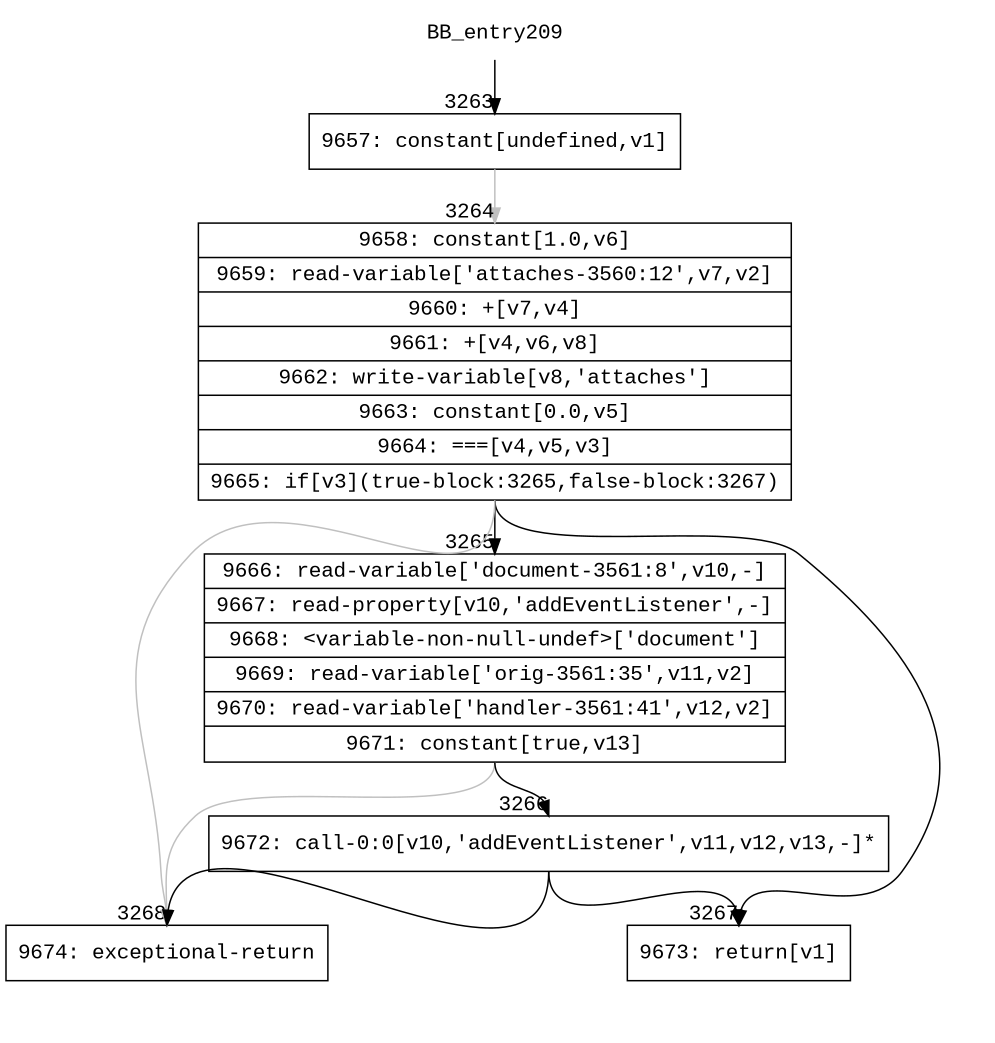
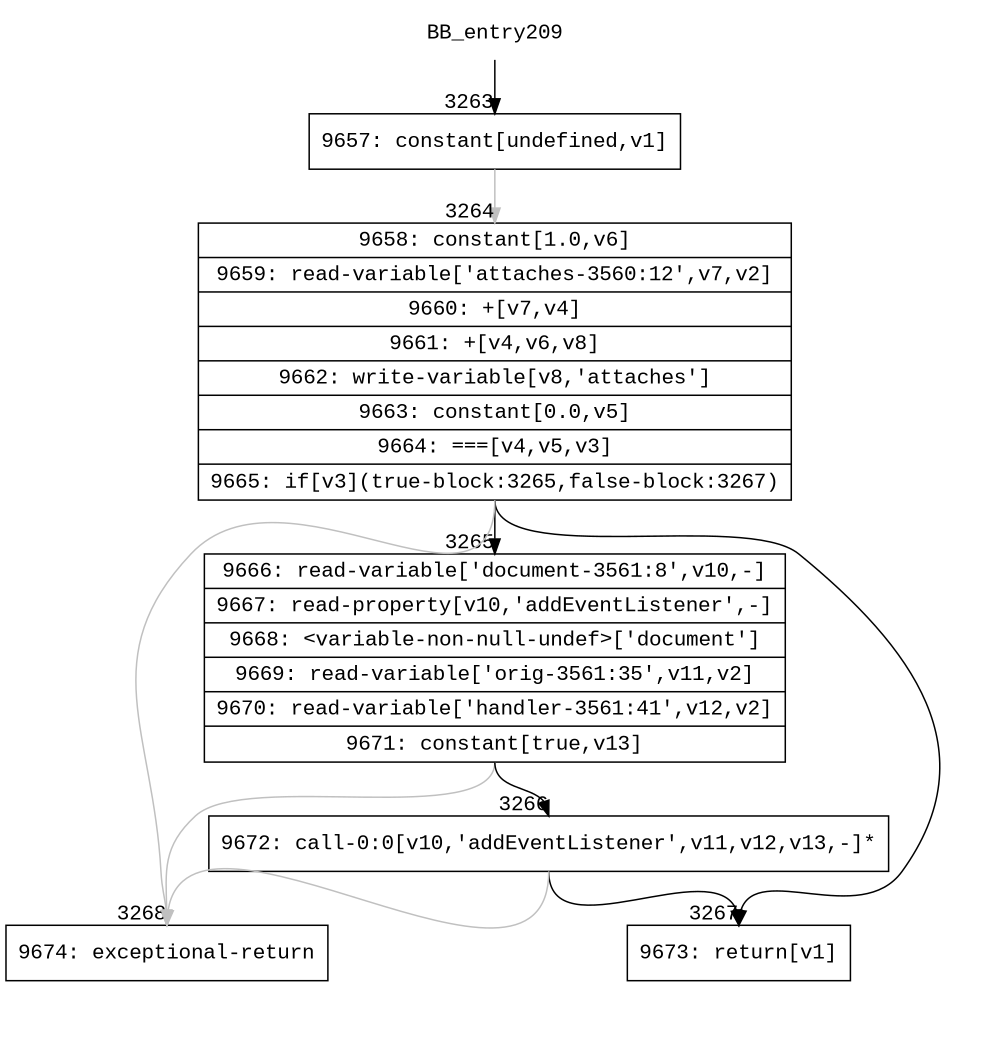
edge "9672: call-0:0[v10,'addEventListener',v11,v12,v13,-]*" -> "9674: exceptional-return": color black -> gray
